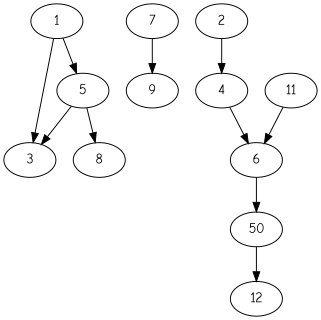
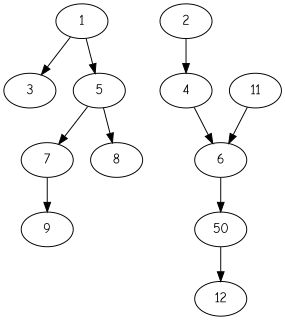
edge "5" -> "3": now "5" -> "7"
